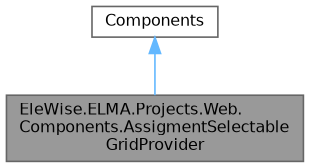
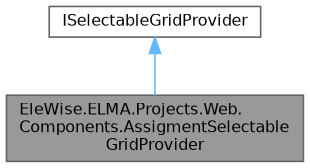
node "Components": label "Components" -> "ISelectableGridProvider"
